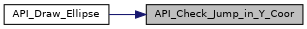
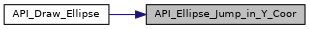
node "API_Check_Jump_in_Y_Coor": label "API_Check_Jump_in_Y_Coor" -> "API_Ellipse_Jump_in_Y_Coor"
